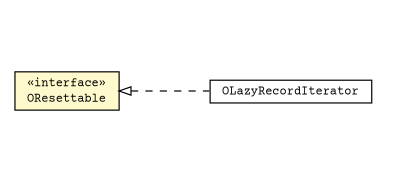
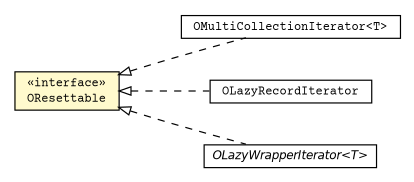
node "OMultiCollectionIterator<T>": added
node "OLazyWrapperIterator<T>": added
